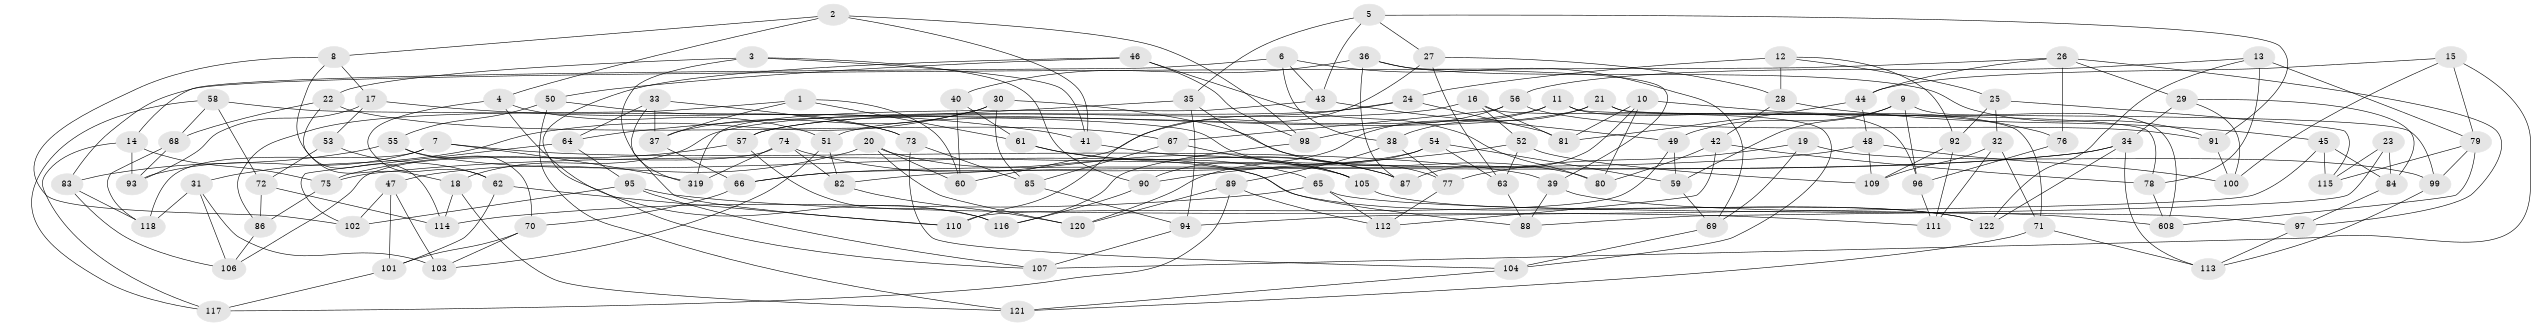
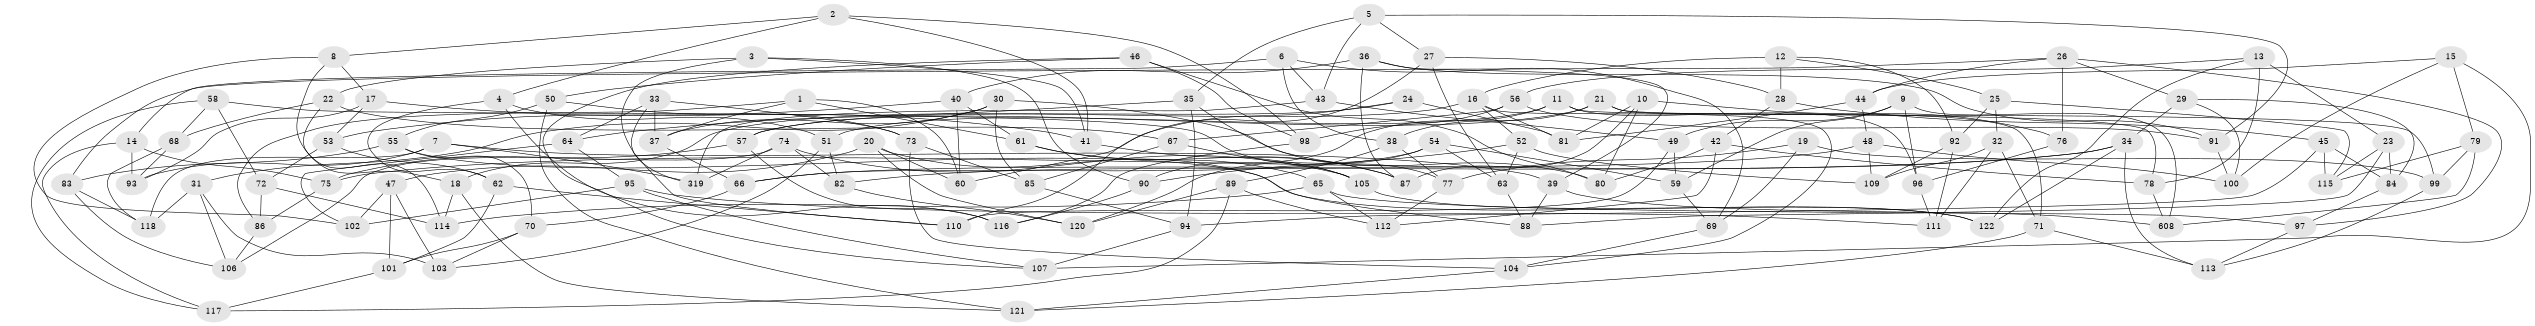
edge "12" -- "24": now "12" -- "16"
edge "13" -- "79": now "13" -- "23"
edge "40" -- "53": added
